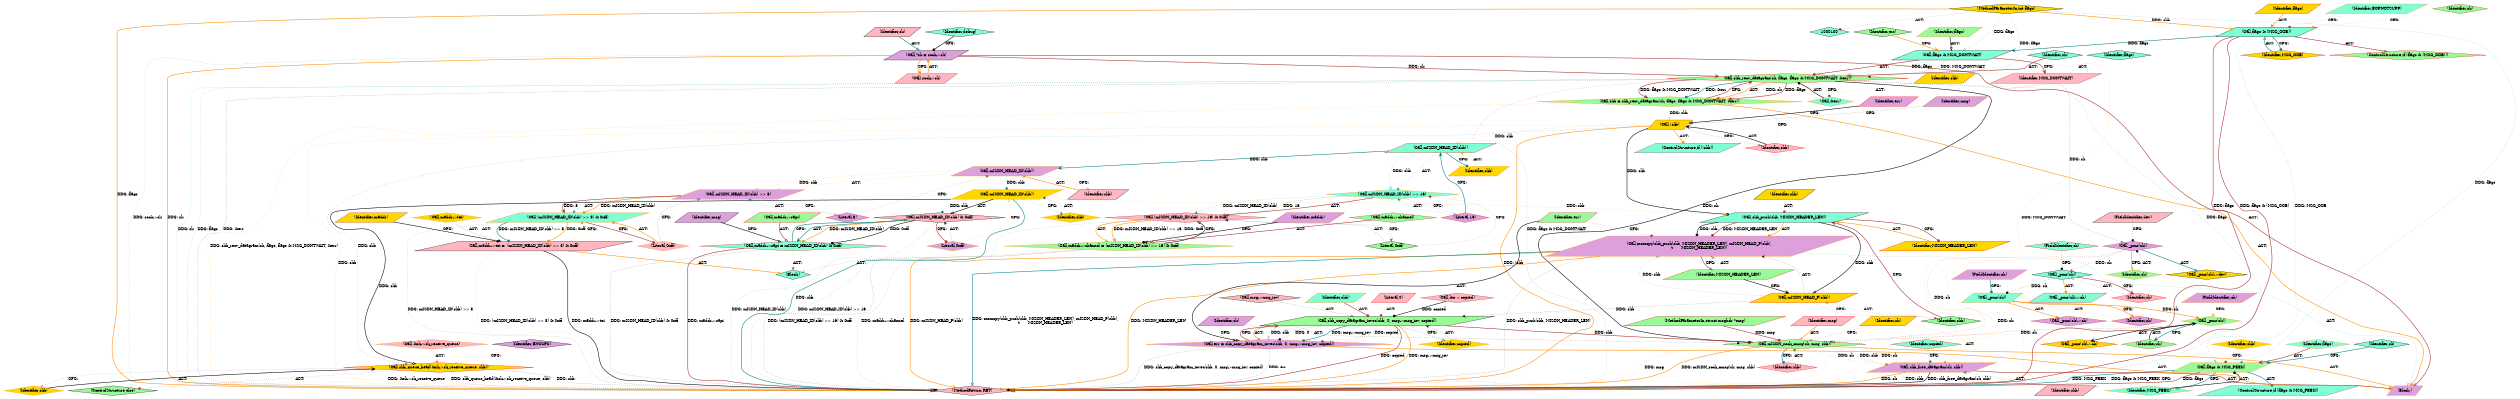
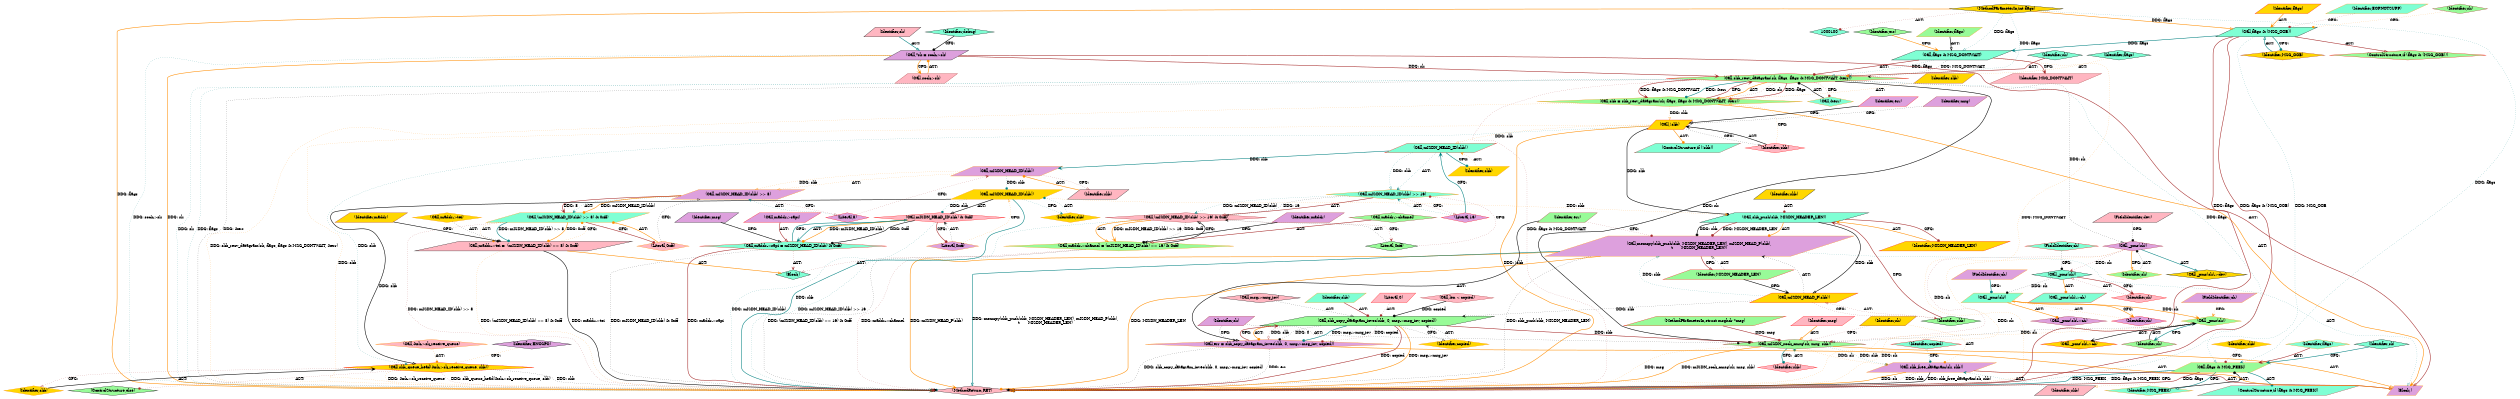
edge "(MethodParameterIn,int flags)" -> "(Call,flags & (MSG_OOB))": label "DDG: skb" -> "DDG: flags"
node "(Call,maddr->sapi)": fillcolor palegreen -> plum
node "(Call,mISDN_HEAD_ID(skb) & 0xff)": color black -> red
